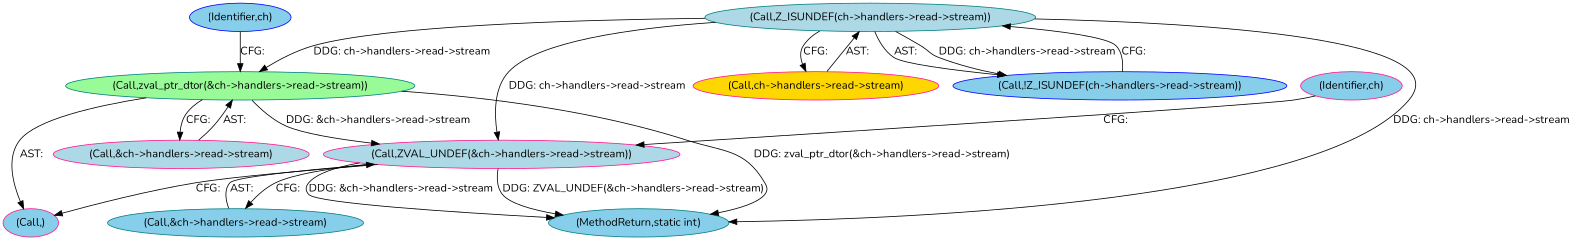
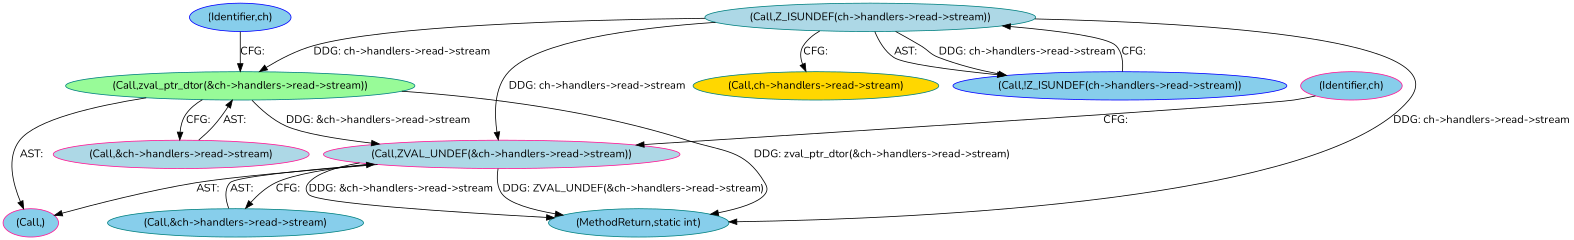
edge "(Call,ch->handlers->read->stream)" -> "(Call,Z_ISUNDEF(ch->handlers->read->stream))": removed, label "AST:"
node "(Call,ch->handlers->read->stream)": color deeppink -> teal
edge "(Call,ZVAL_UNDEF(&ch->handlers->read->stream))" -> "(Call,)": label "CFG: " -> "AST: "
